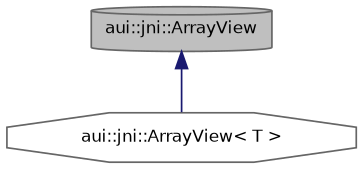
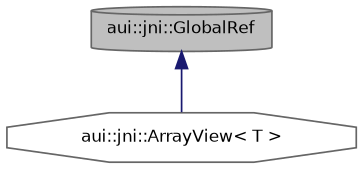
node "aui::jni::ArrayView": label "aui::jni::ArrayView" -> "aui::jni::GlobalRef"
